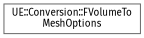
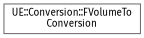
node "UE::Conversion::FVolumeTo MeshOptions": label "UE::Conversion::FVolumeTo MeshOptions" -> "UE::Conversion::FVolumeTo Conversion"
